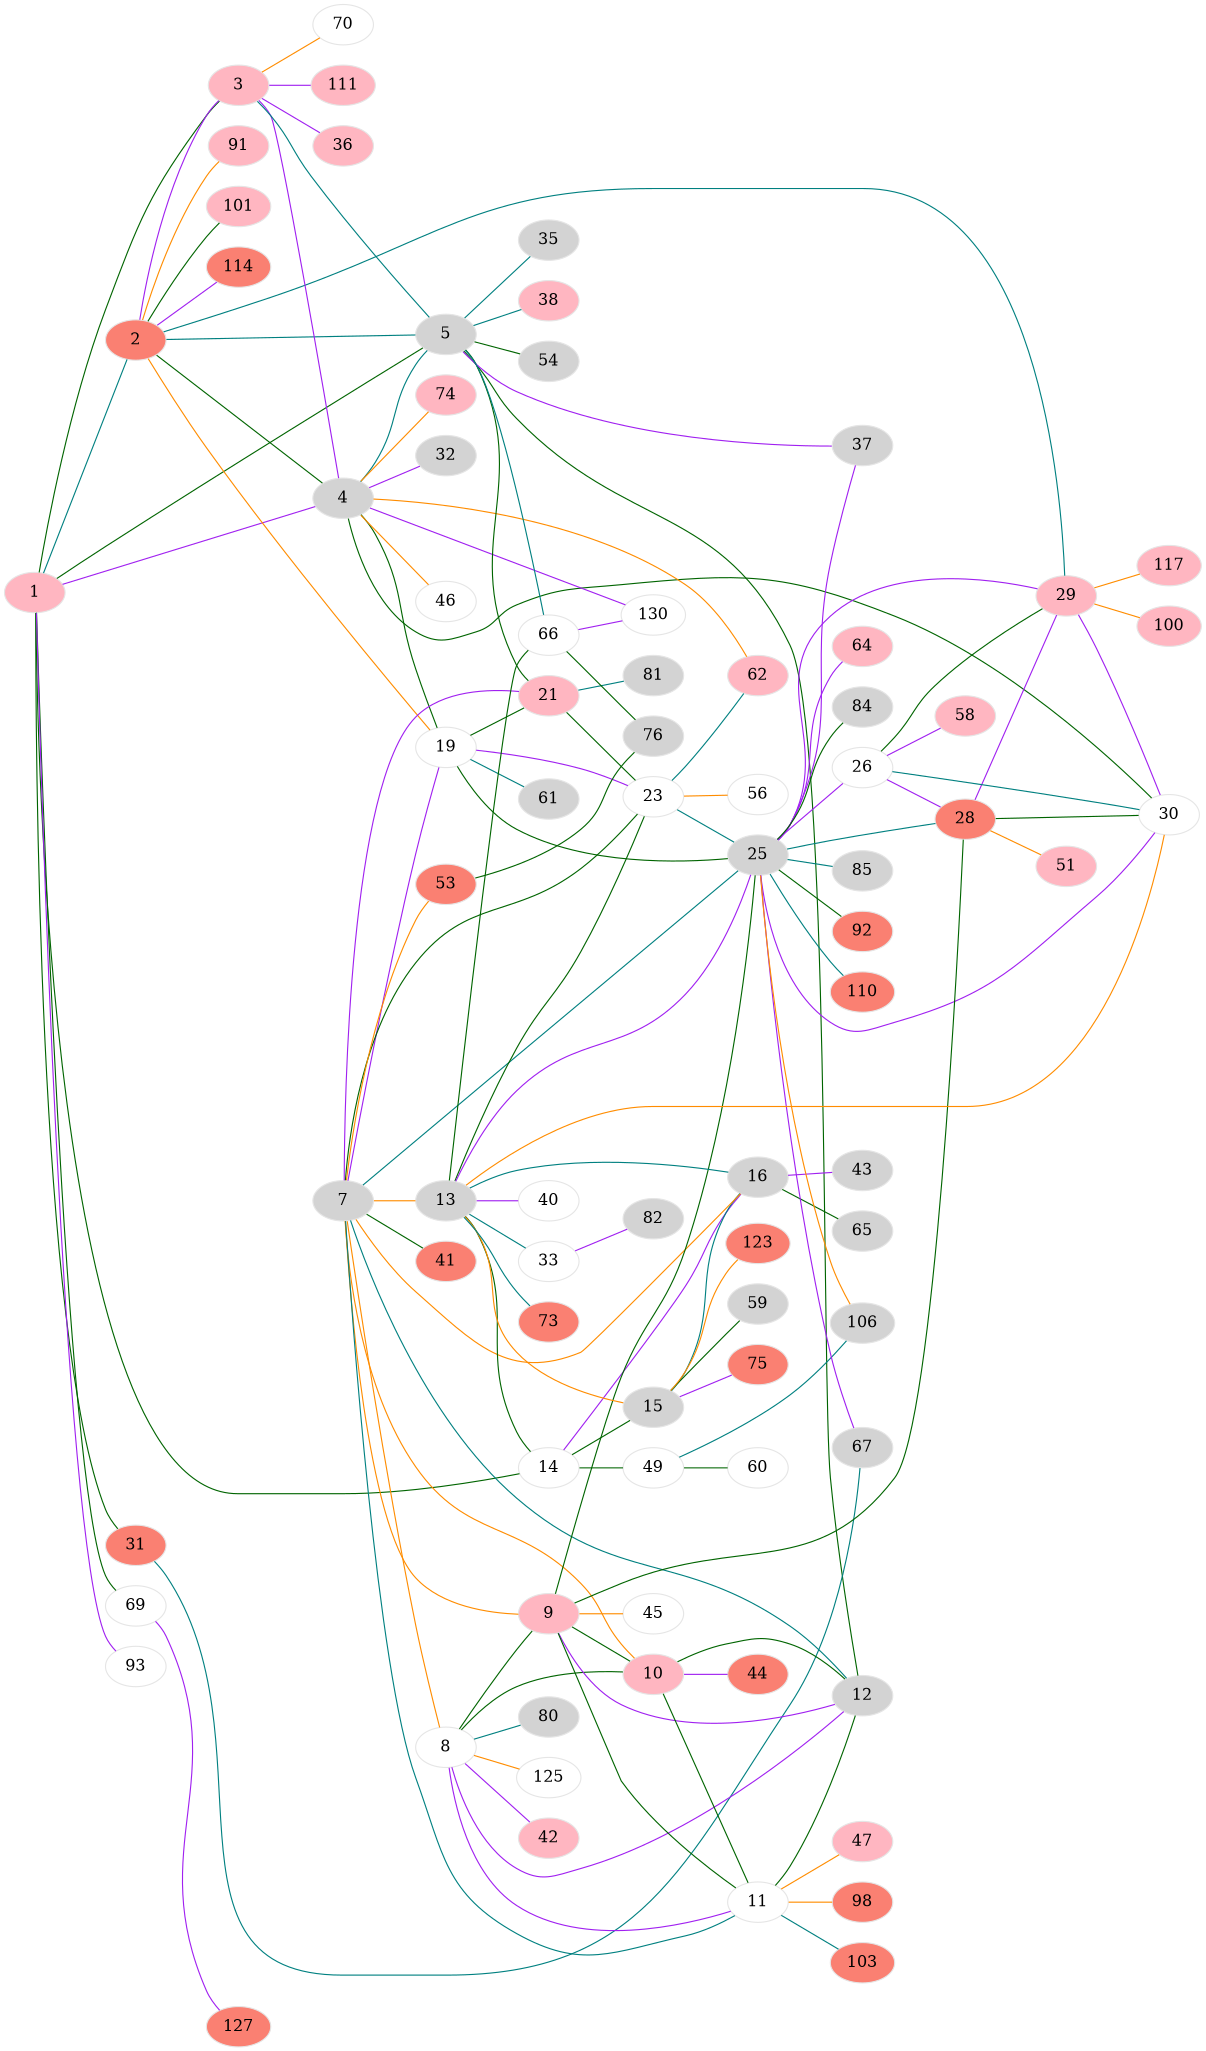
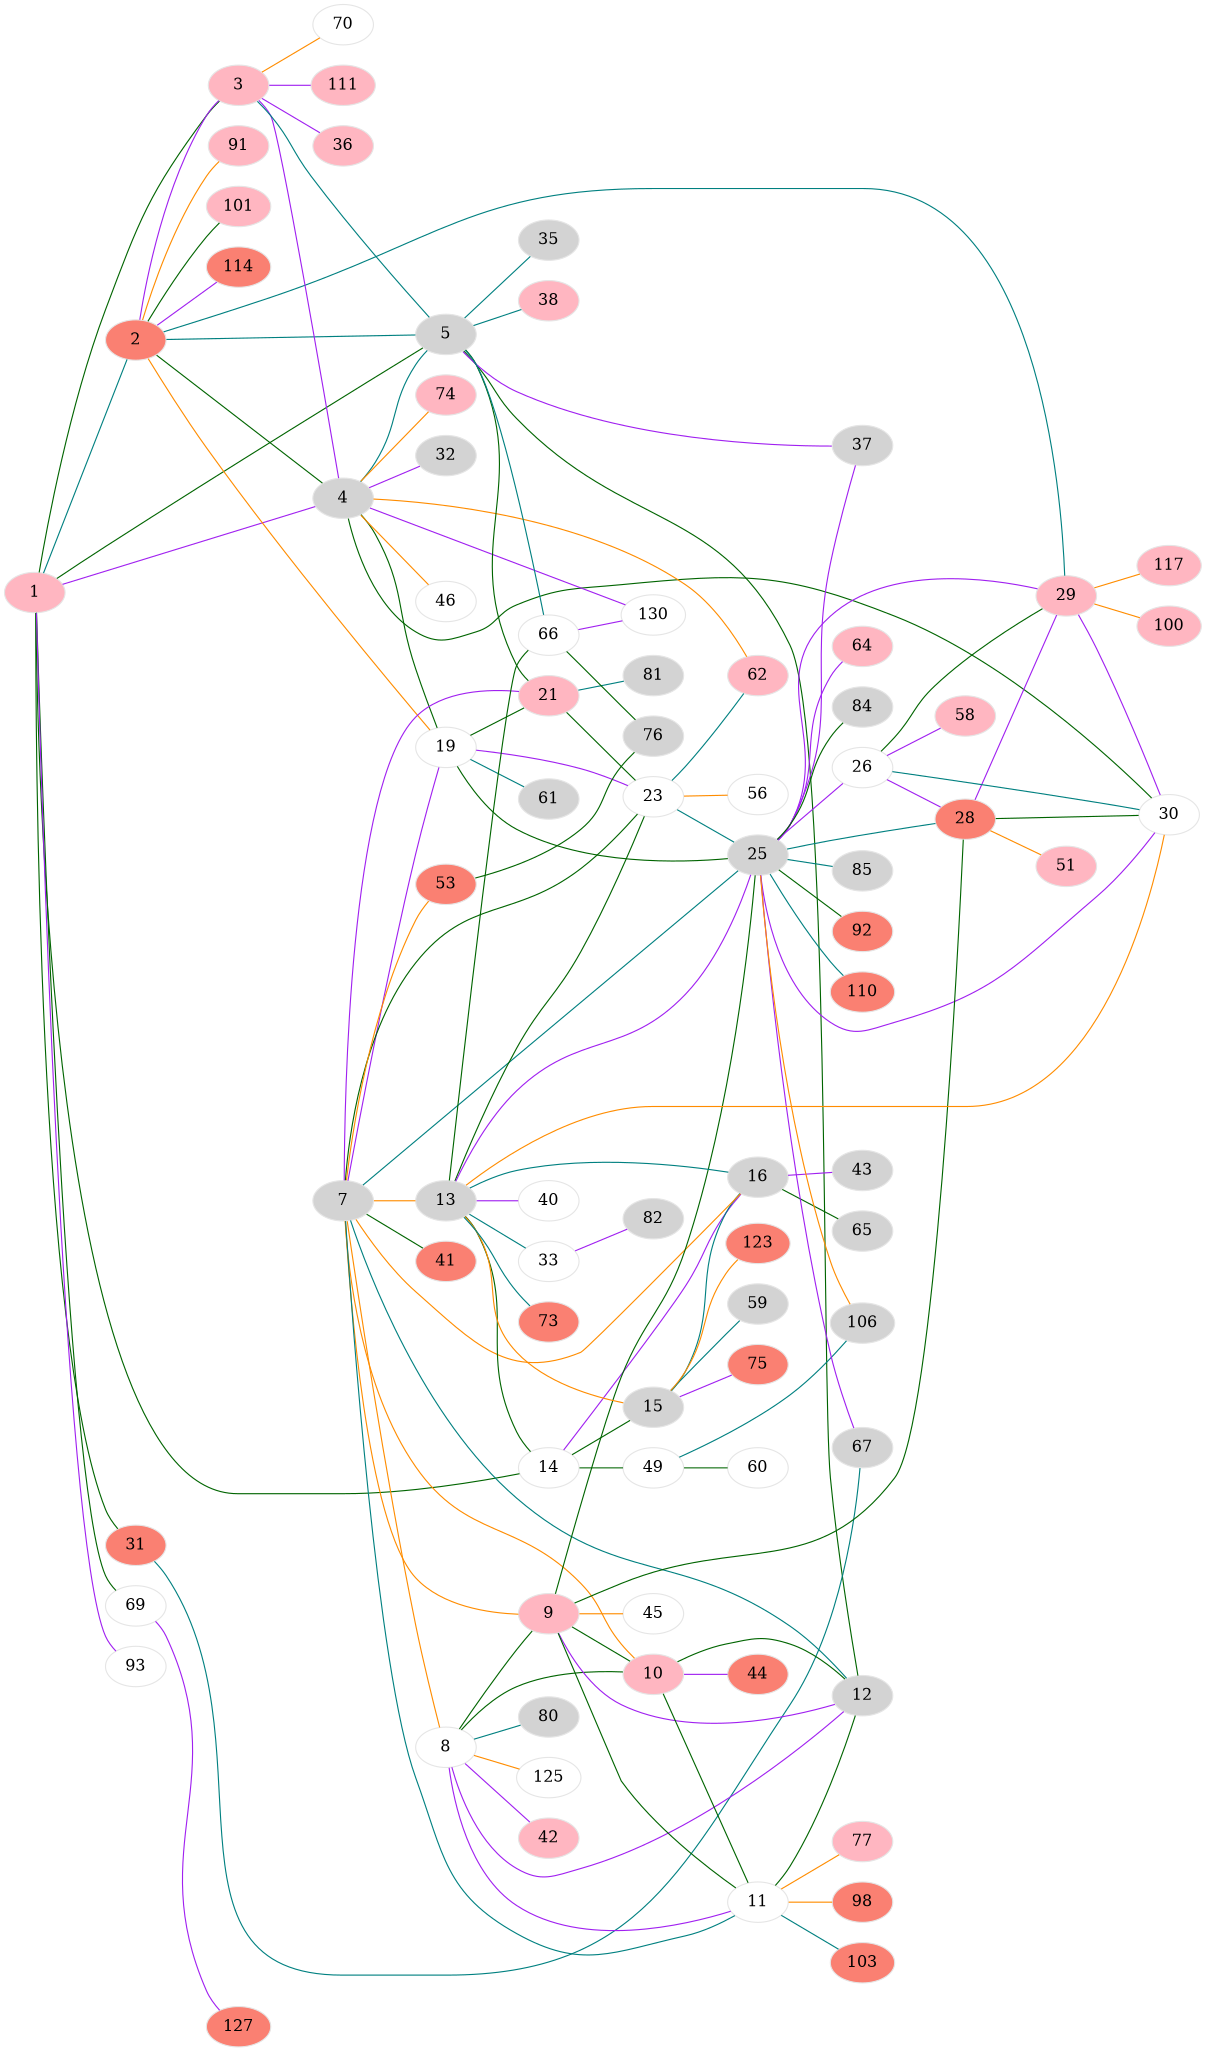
node "54": removed
edge "59" -- "15": color darkgreen -> teal
node "47": label "47" -> "77"
